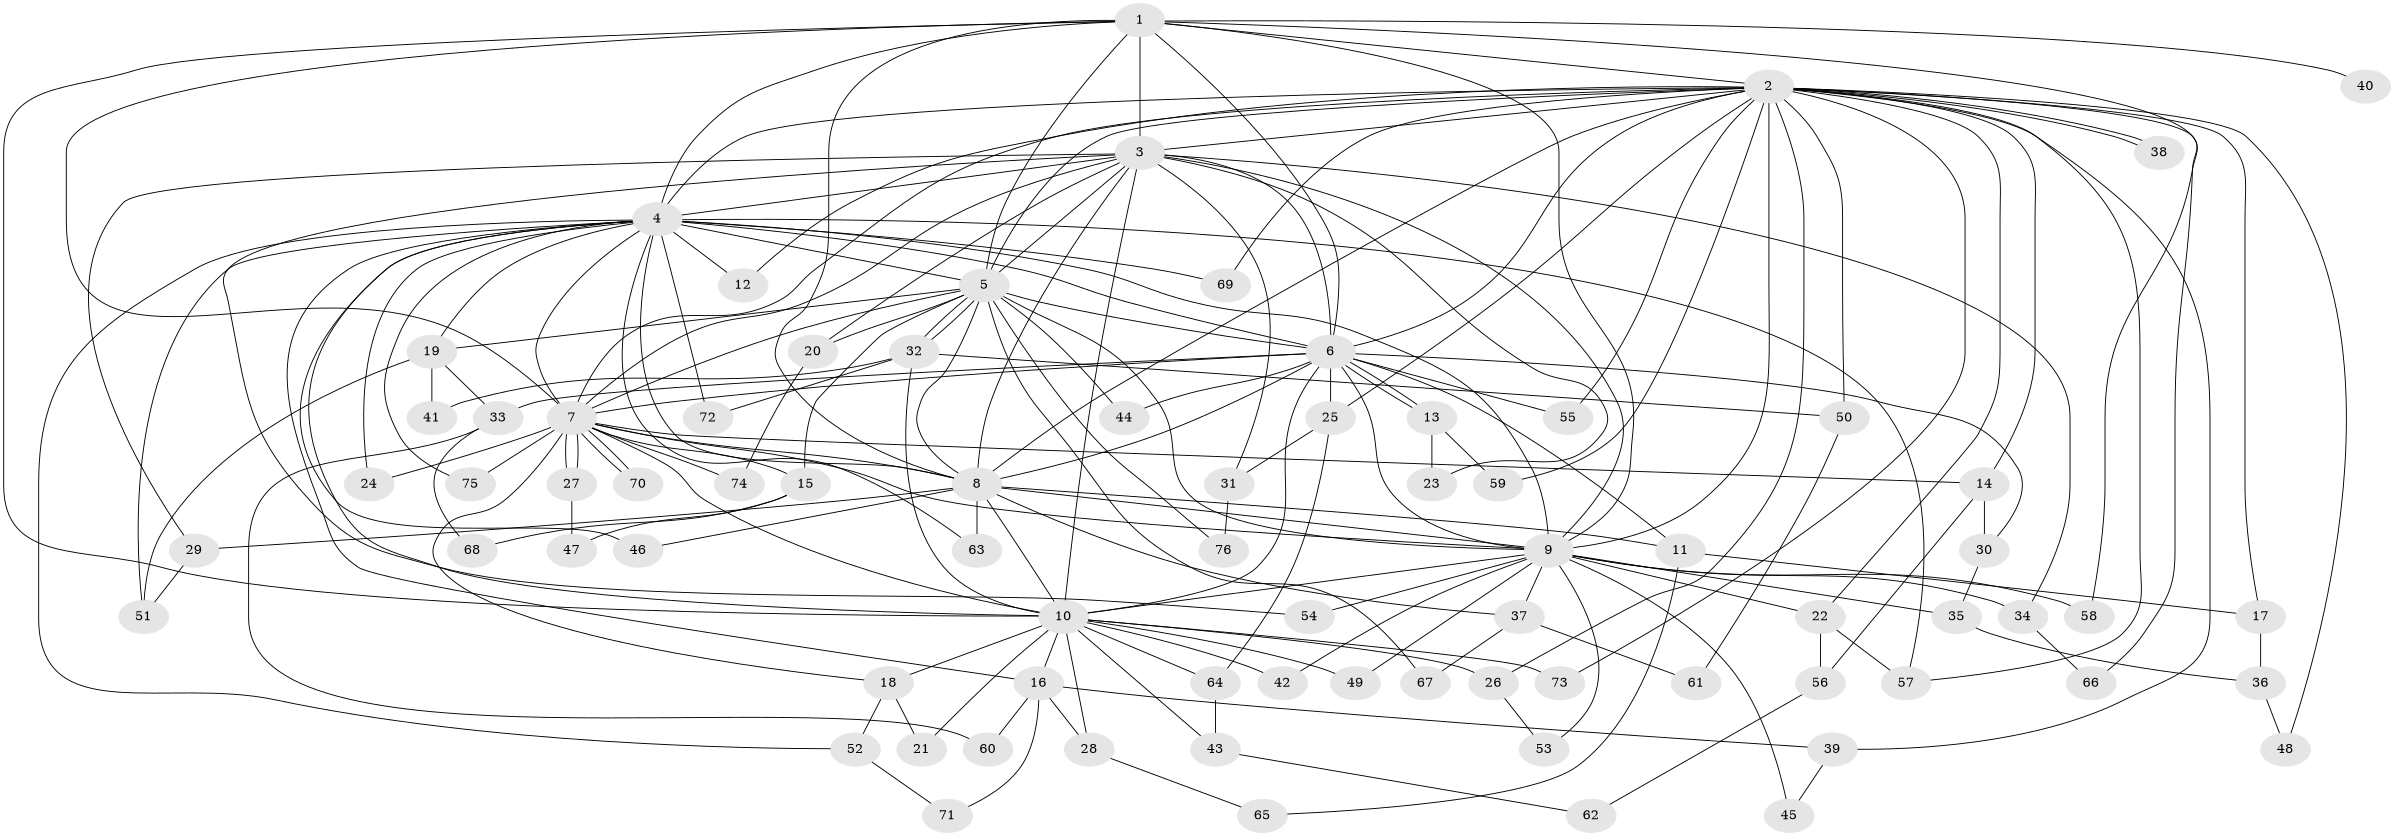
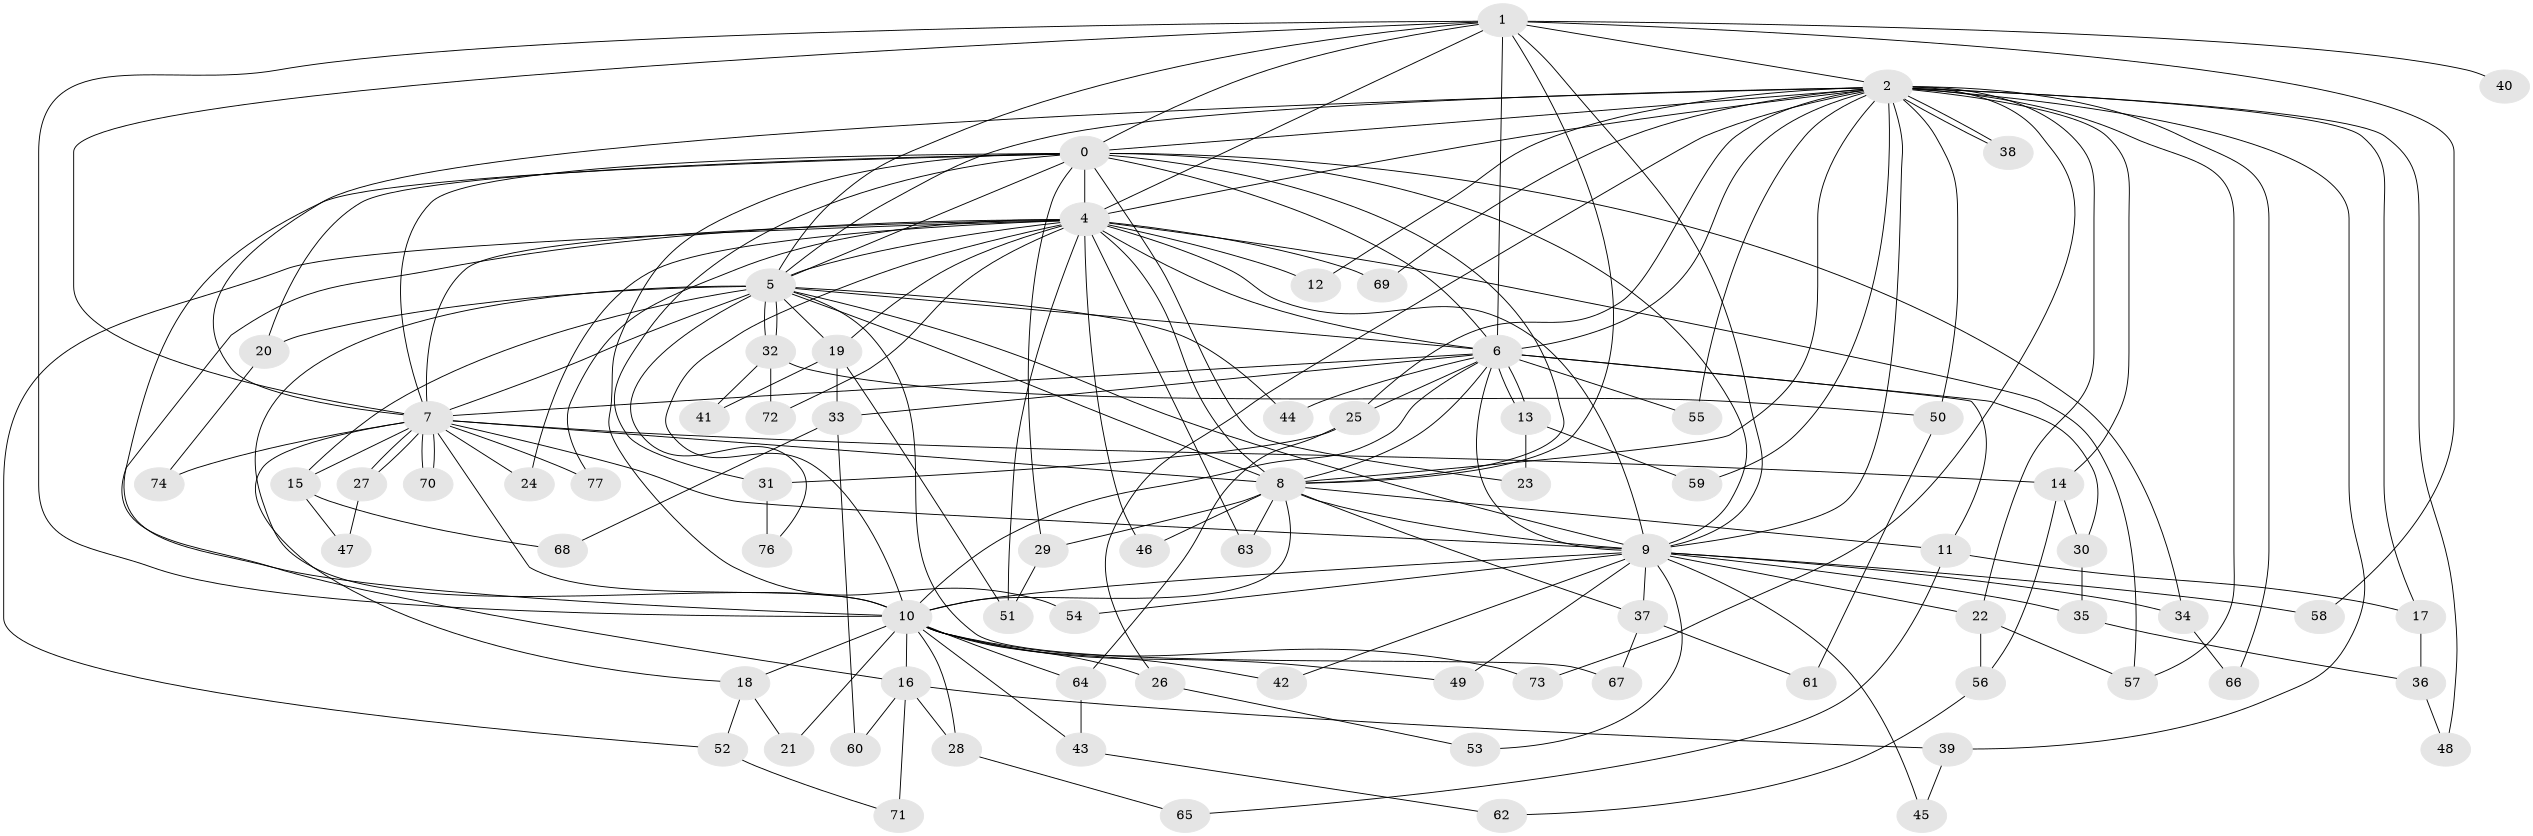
node "3": label "3" -> "0"
node "75": label "75" -> "77"
edge "32" -- "10": now "5" -- "10"
